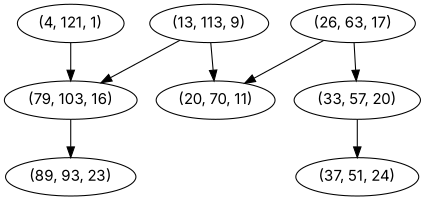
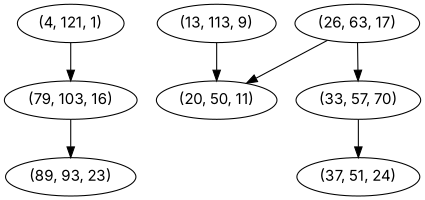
edge "(13, 113, 9)" -> "(79, 103, 16)": removed
node "(20, 70, 11)": label "(20, 70, 11)" -> "(20, 50, 11)"
node "(33, 57, 20)": label "(33, 57, 20)" -> "(33, 57, 70)"
